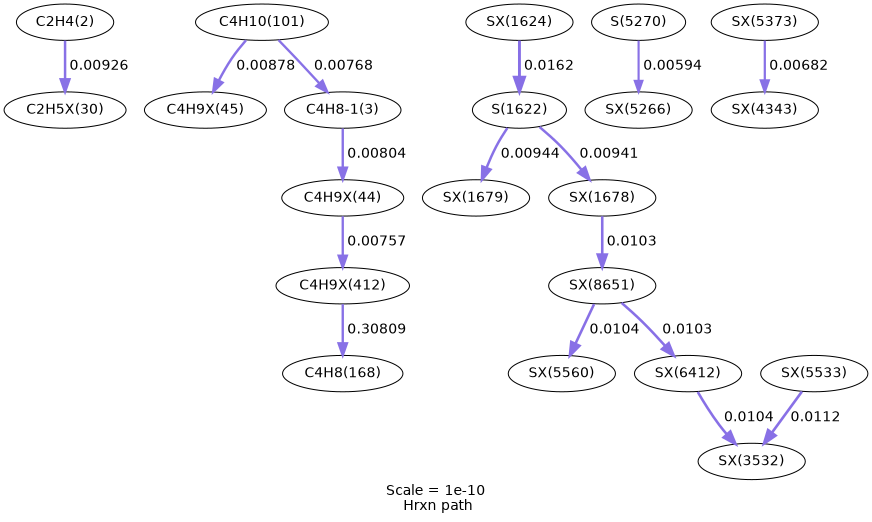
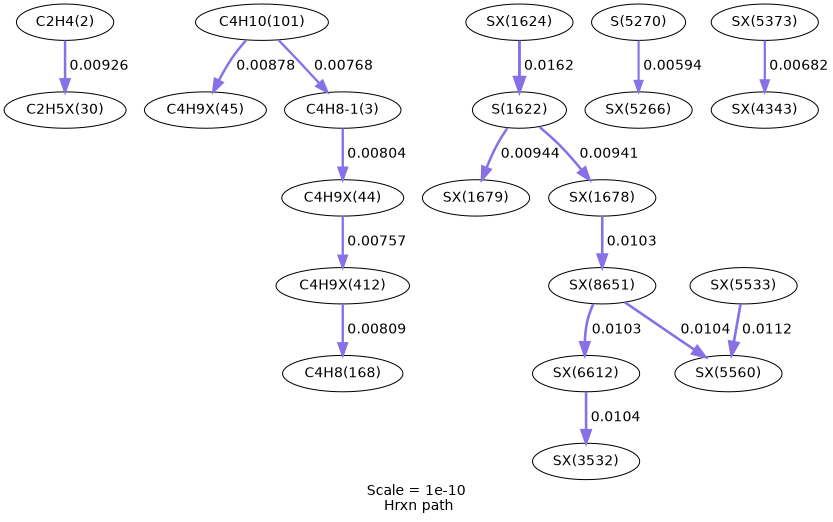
edge "C4H9X(412)" -> "C4H8(168)": label " 0.30809" -> " 0.00809"
node "SX(6412)": label "SX(6412)" -> "SX(6612)"
edge "SX(5533)" -> "SX(3532)": now "SX(5533)" -> "SX(5560)"
